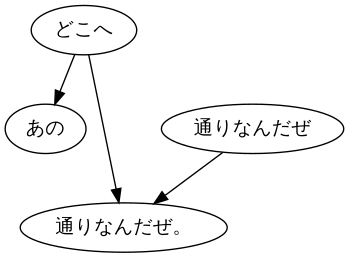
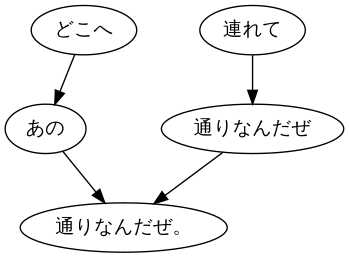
node "連れて": added
edge "どこへ" -> "通りなんだぜ。": now "あの" -> "通りなんだぜ。"
